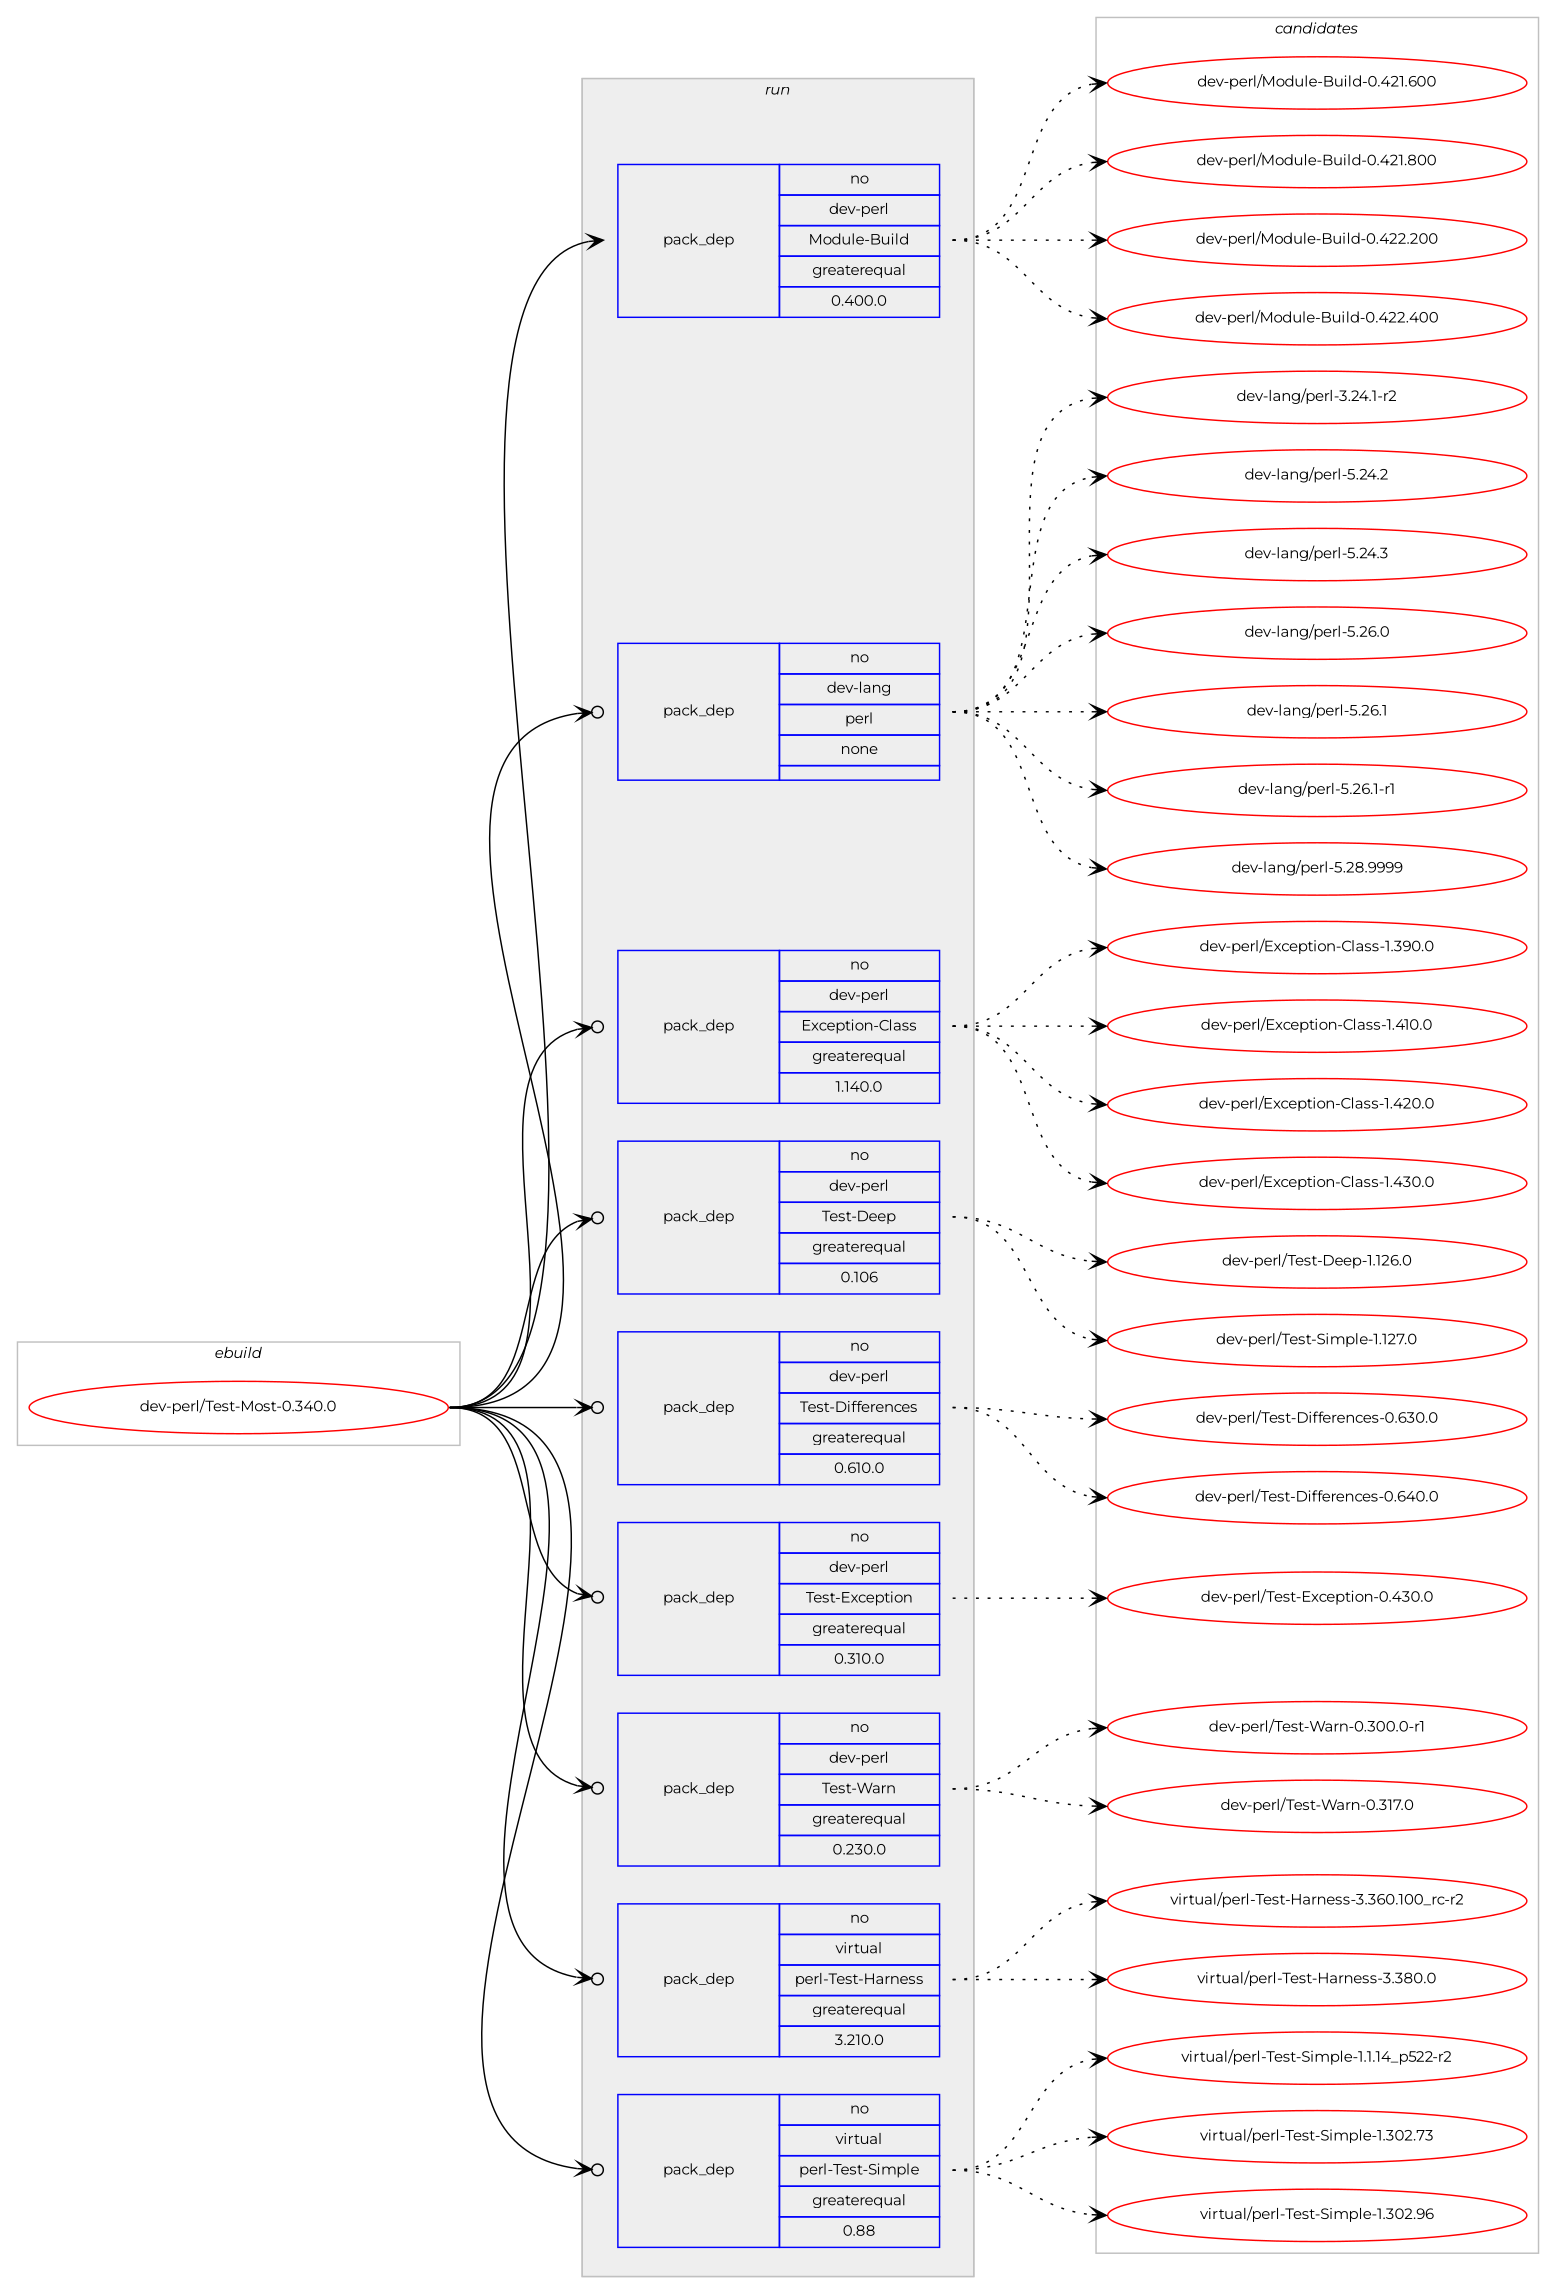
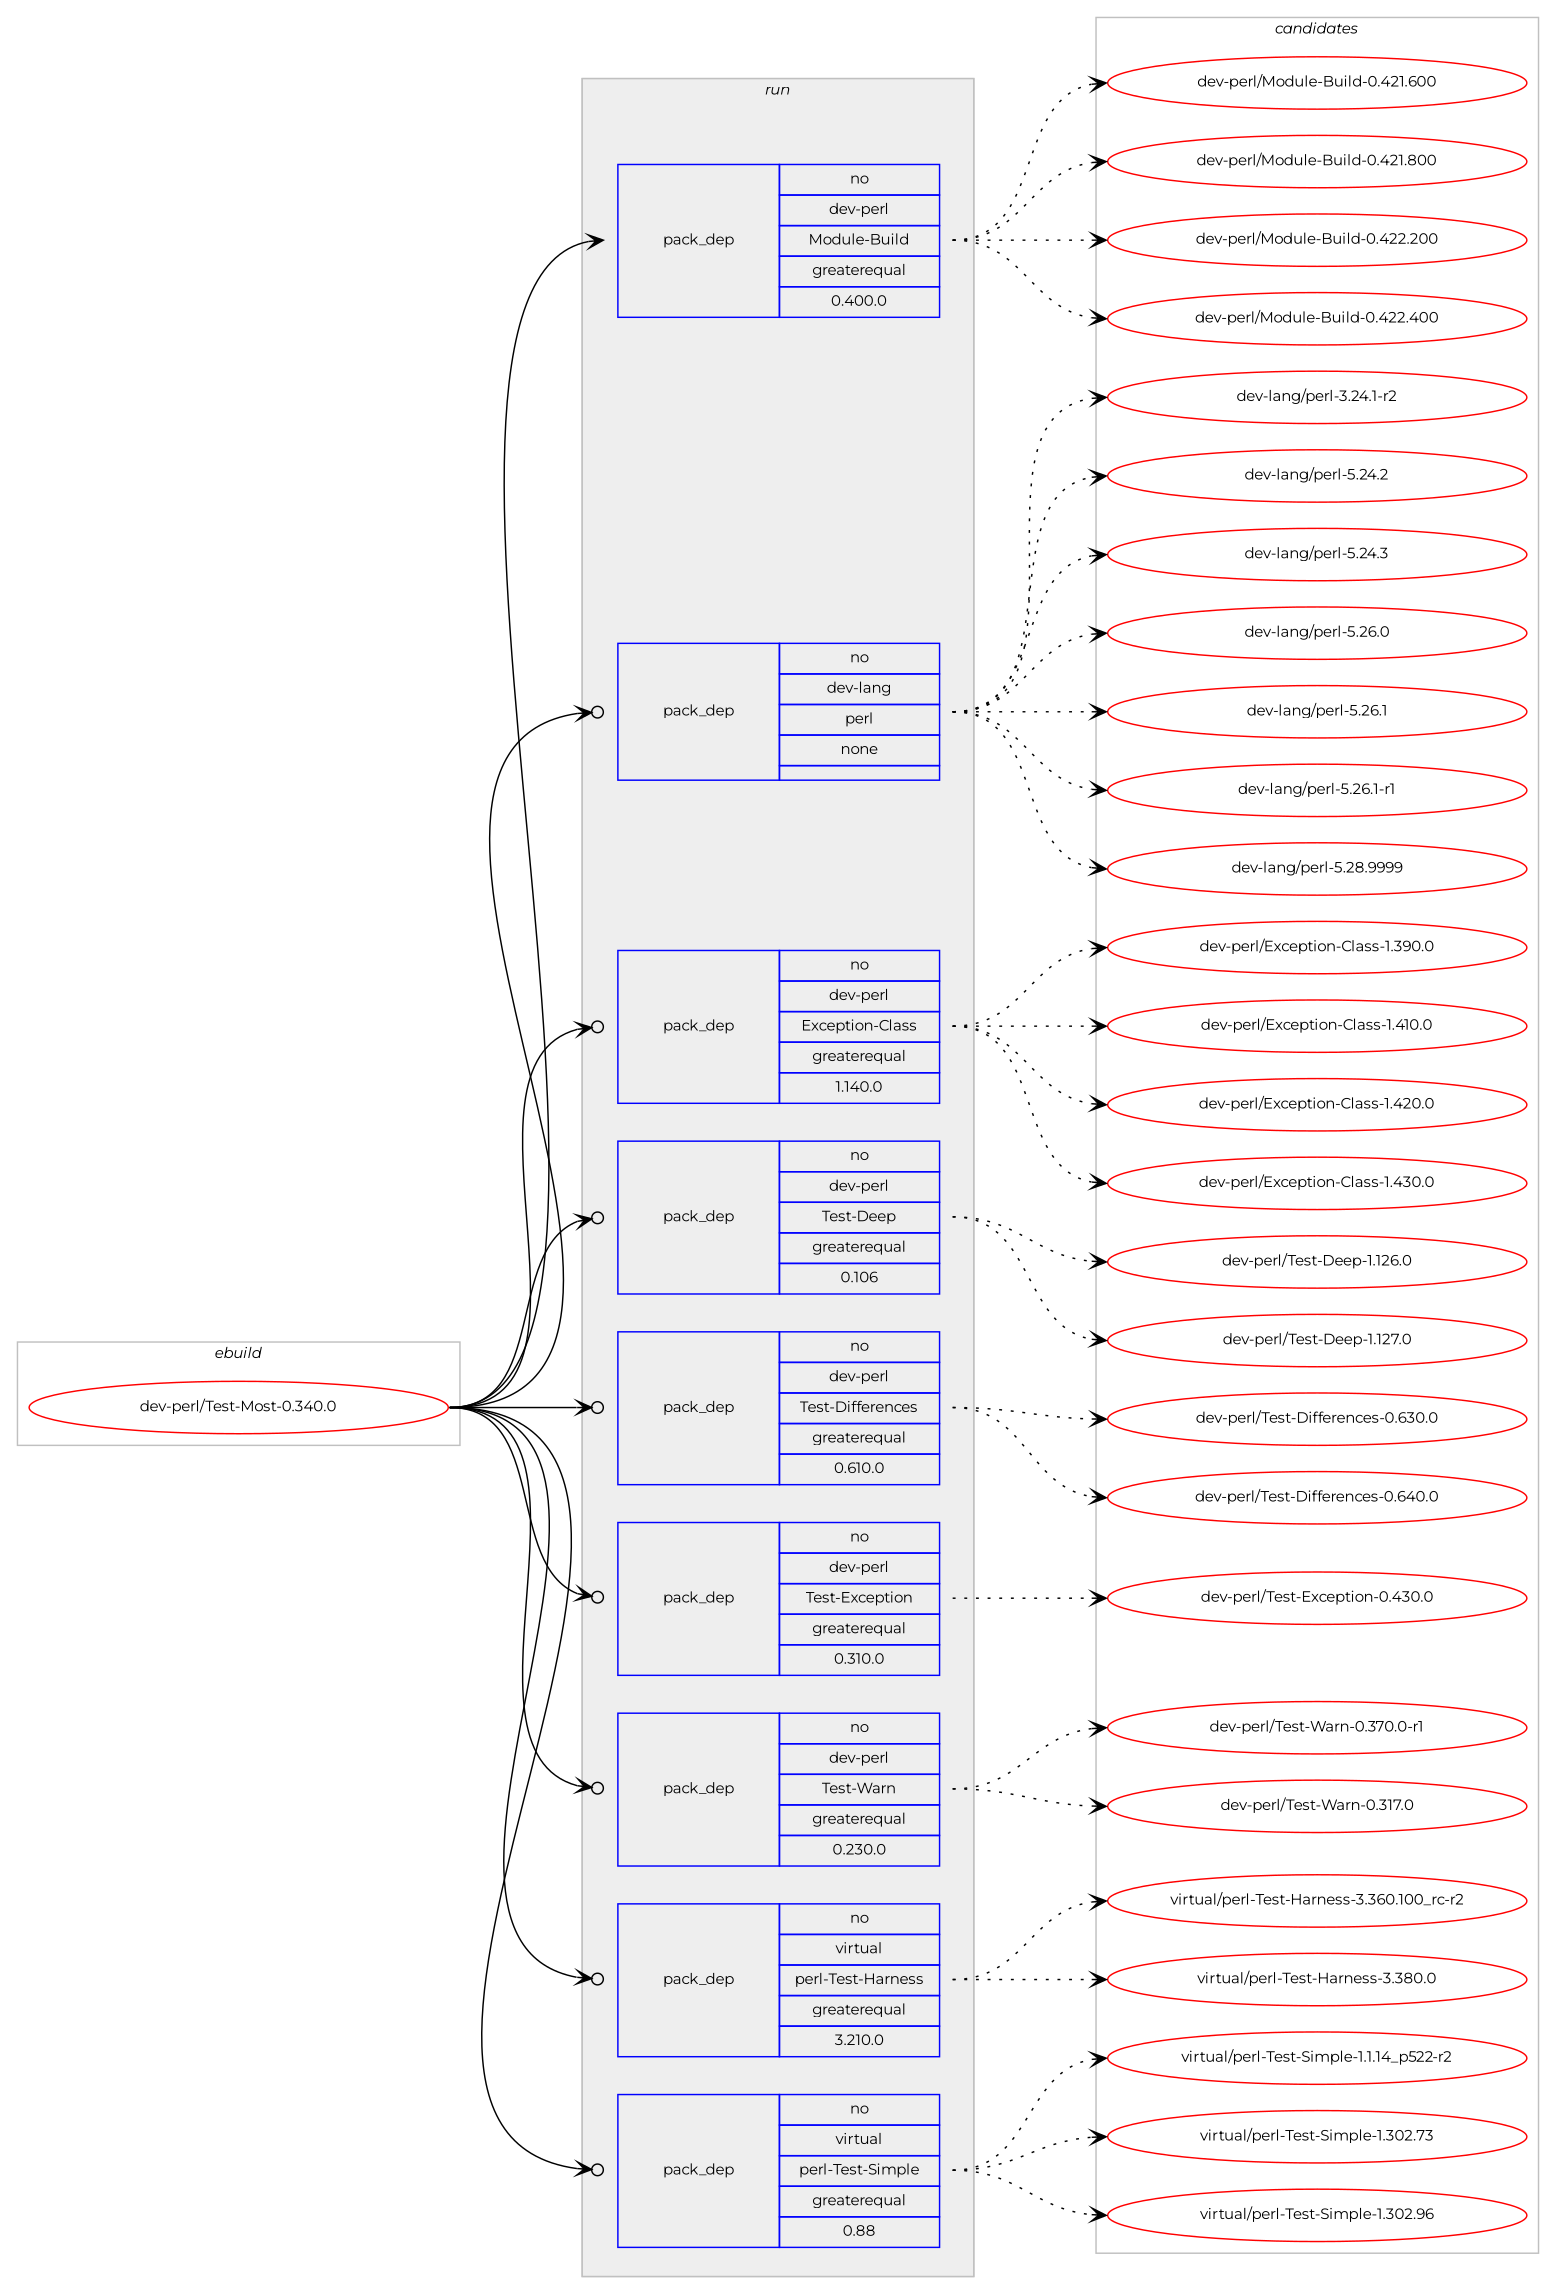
node "dev-perl/Test-Simple-1.127.0": label "dev-perl/Test-Simple-1.127.0" -> "dev-perl/Test-Deep-1.127.0"
node "dev-perl/Test-Warn-0.300.0-r1": label "dev-perl/Test-Warn-0.300.0-r1" -> "dev-perl/Test-Warn-0.370.0-r1"
